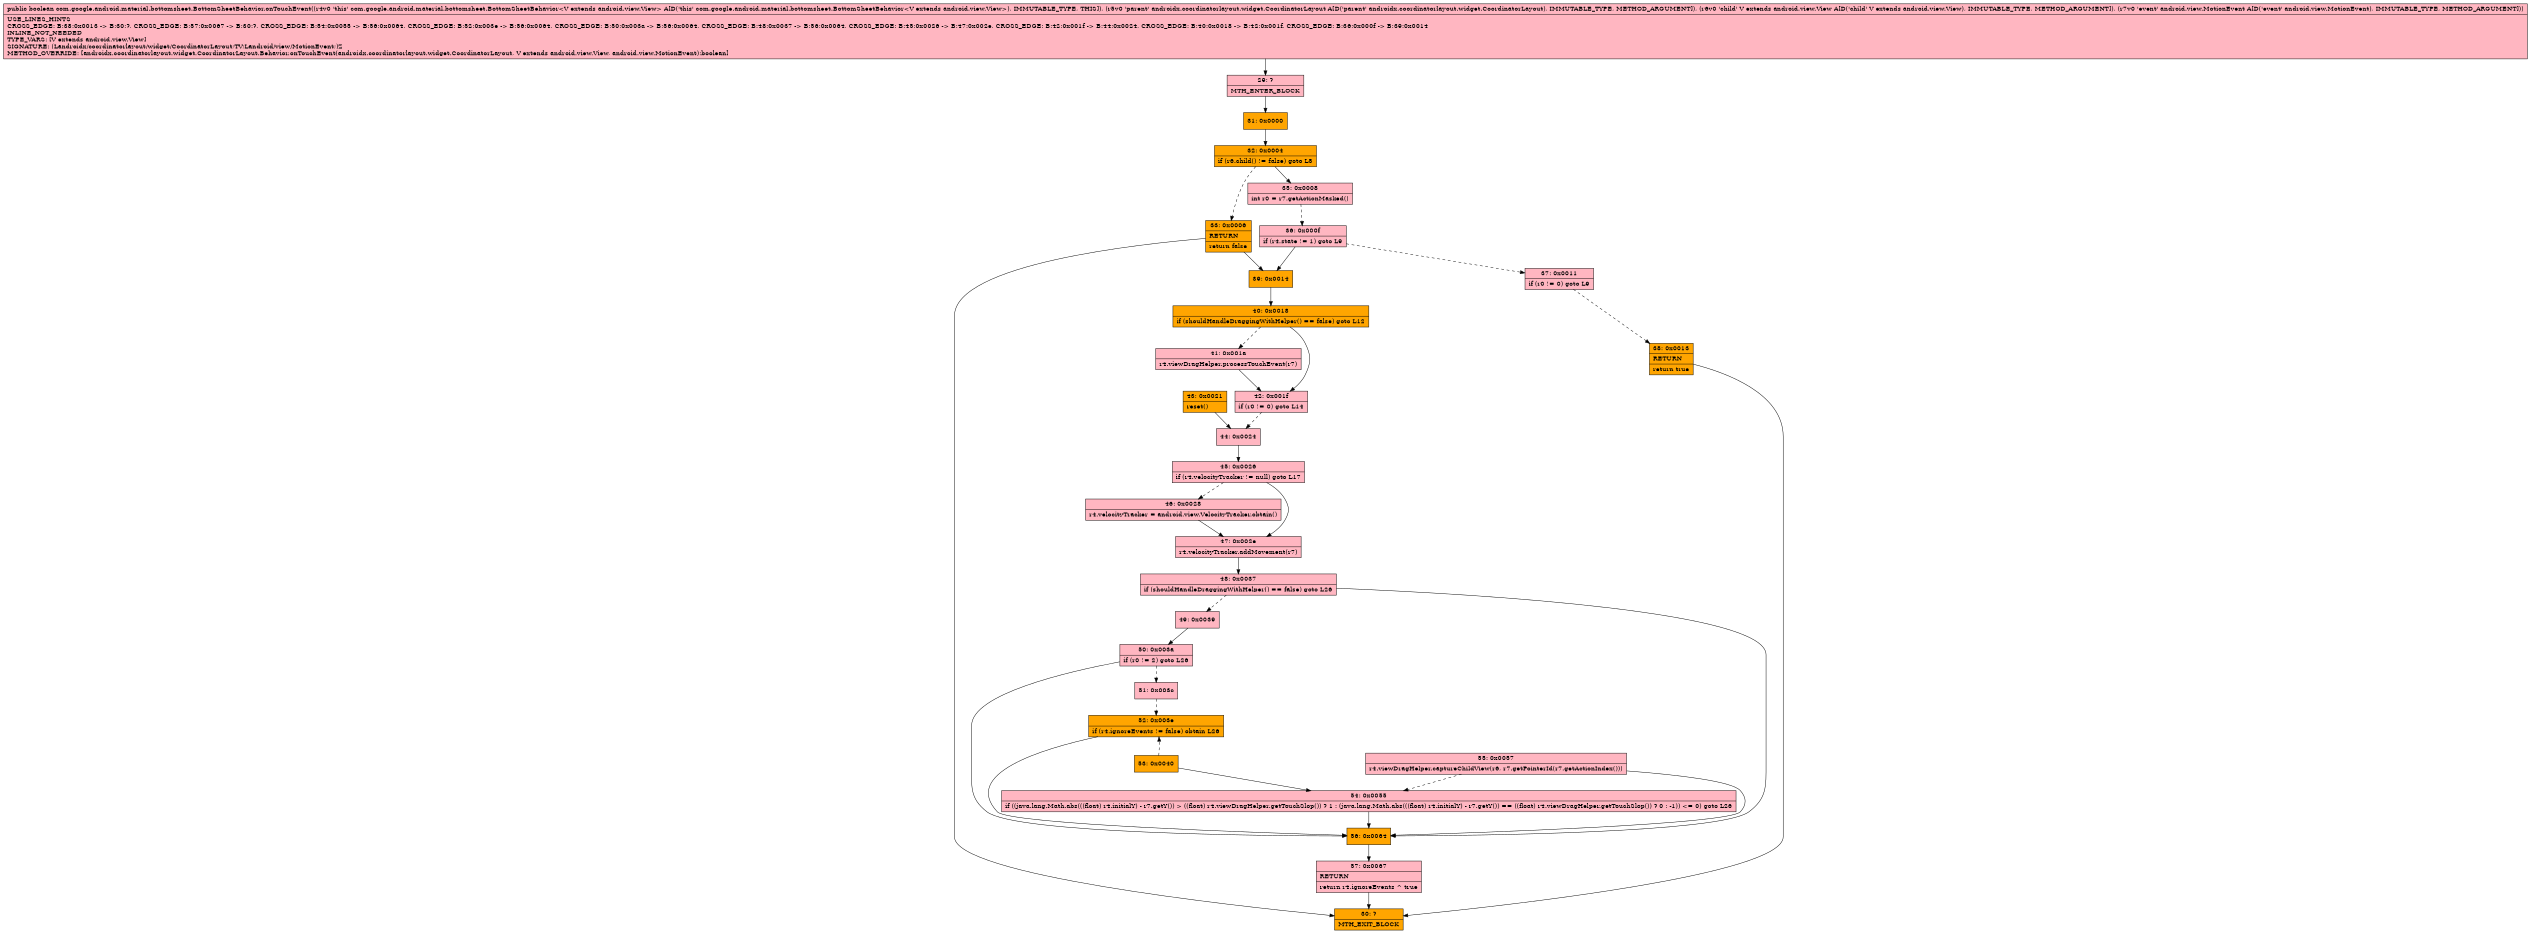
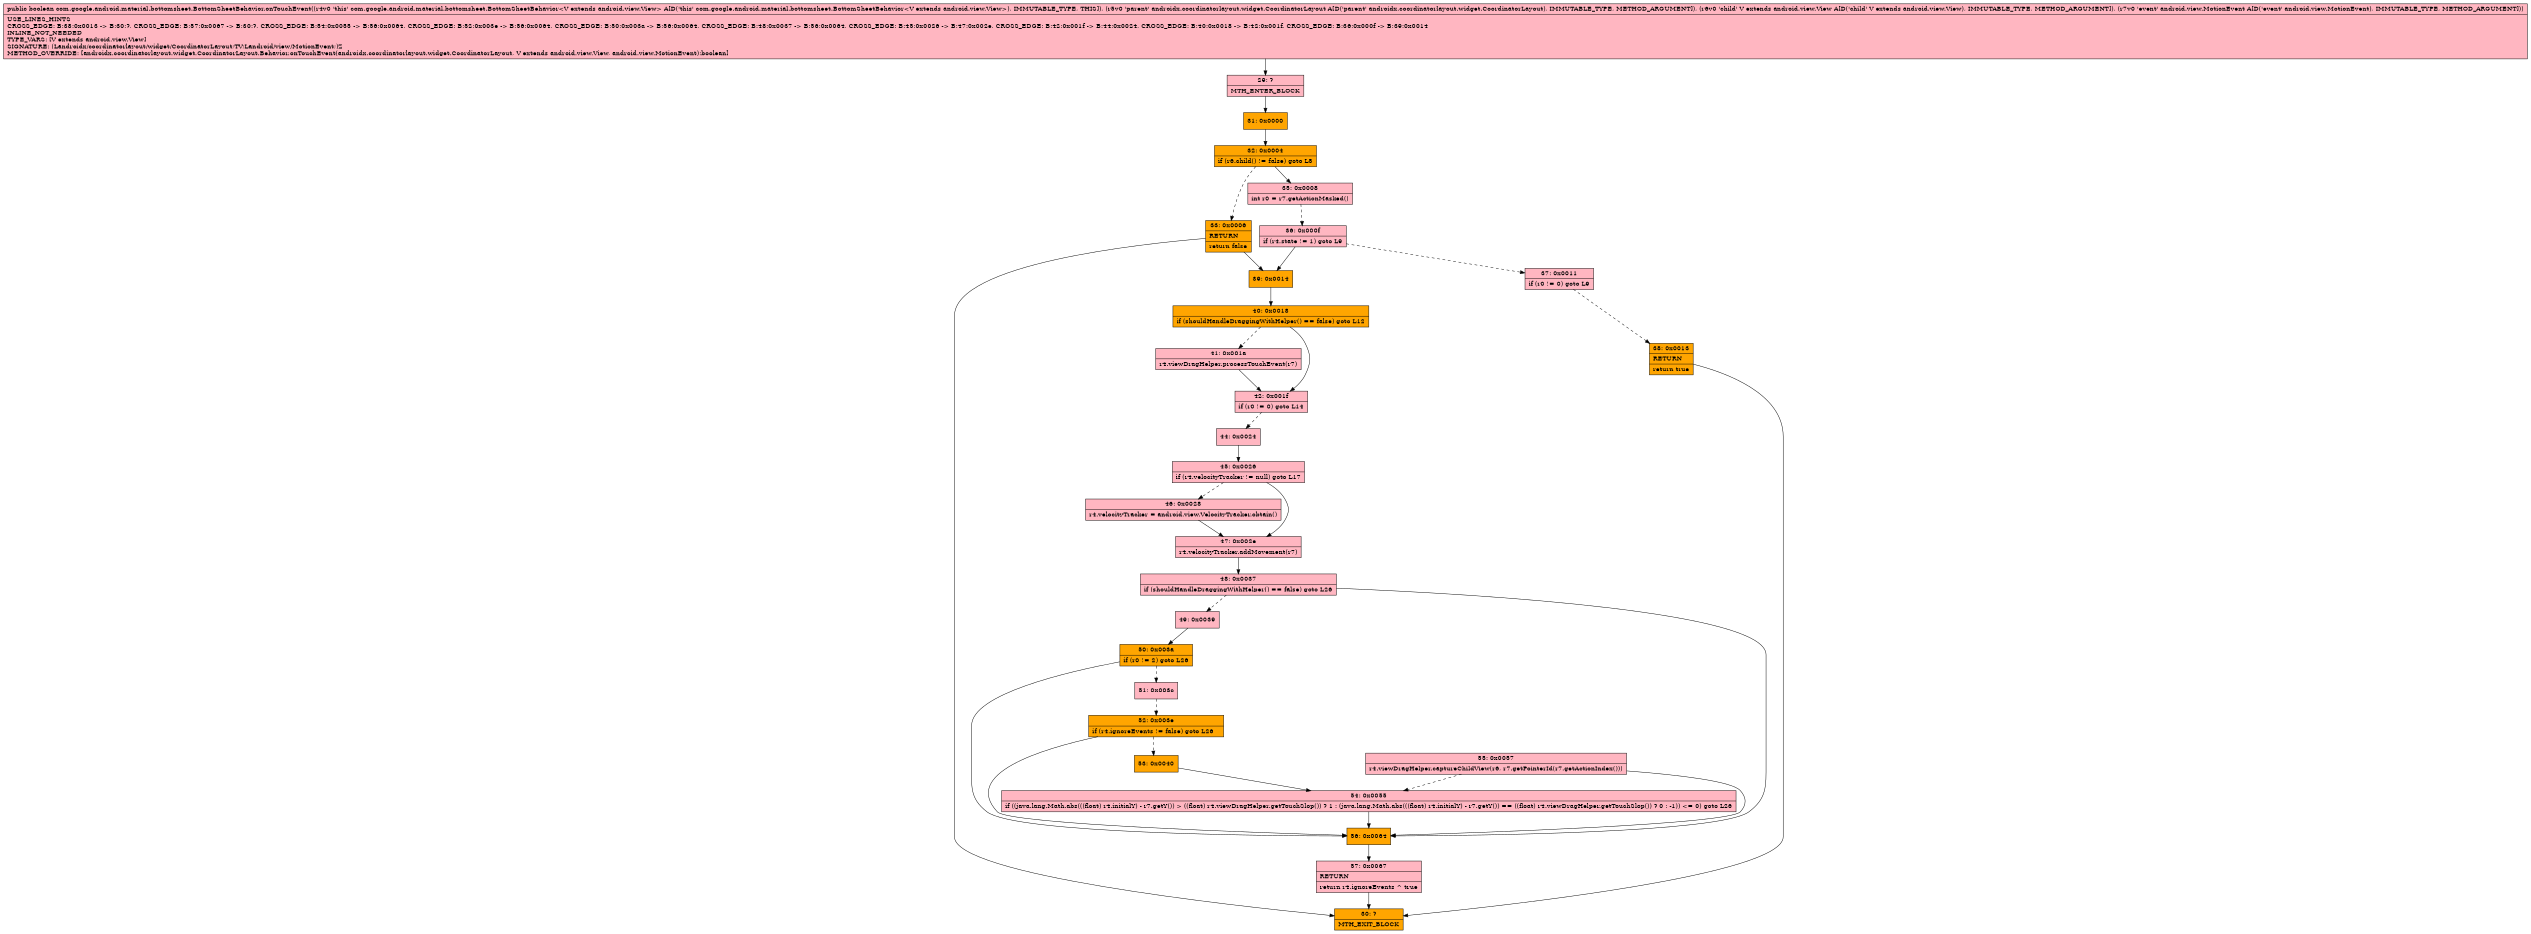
node "43: 0x0021": removed
node "50: 0x003a": fillcolor lightpink -> orange
node "52: 0x003e": text "if (r4.ignoreEvents != false) obtain L26" -> "if (r4.ignoreEvents != false) goto L26"
edge "53: 0x0040" -> "52: 0x003e": reversed
